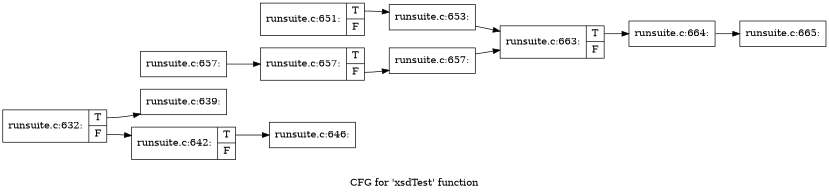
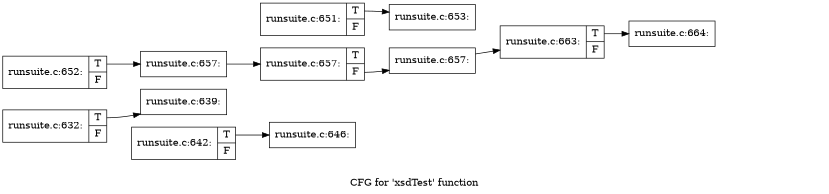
edge "runsuite.c:653:" -> "runsuite.c:663:": removed
node "runsuite.c:665:": removed
node "runsuite.c:652:": added
edge "runsuite.c:632:" -> "runsuite.c:642:": removed
